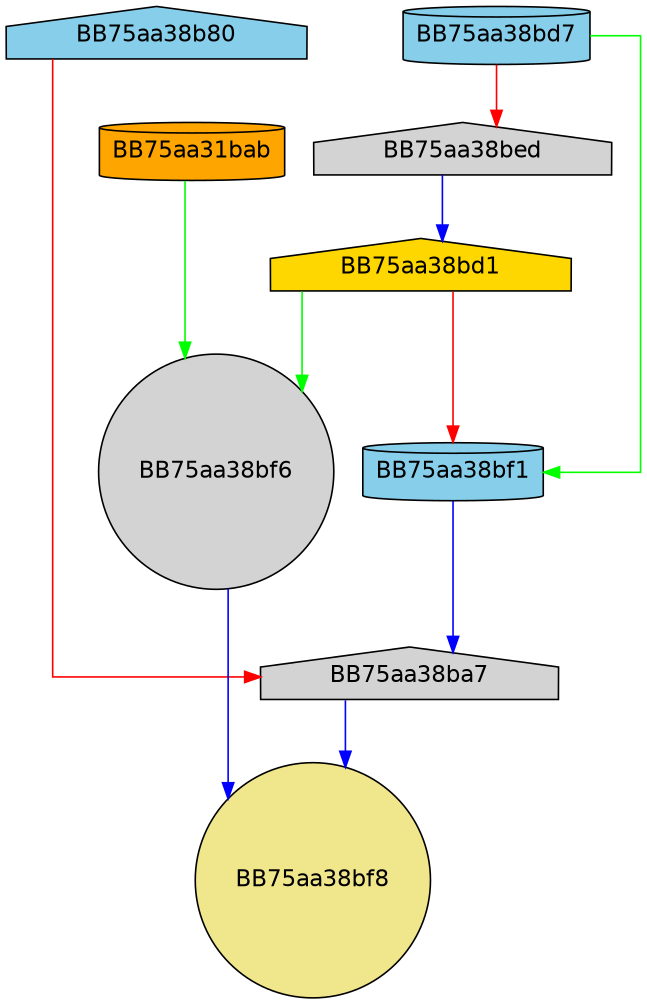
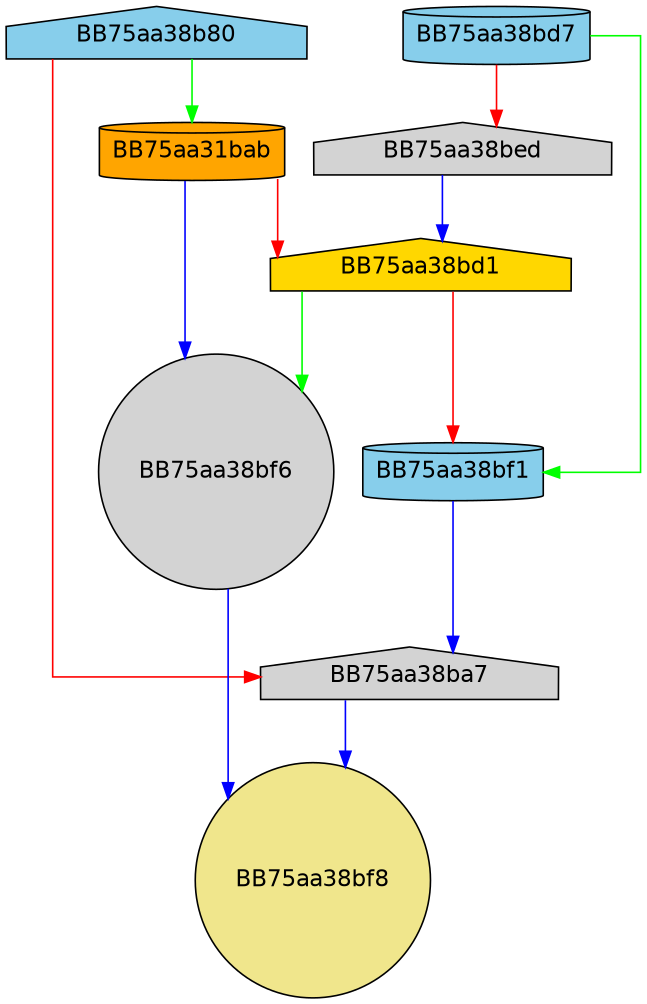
edge "BB75aa38b80" -> "BB75aa31bab": added
edge "BB75aa31bab" -> "BB75aa38bd1": added
edge "BB75aa31bab" -> "BB75aa38bf6": color green -> blue
